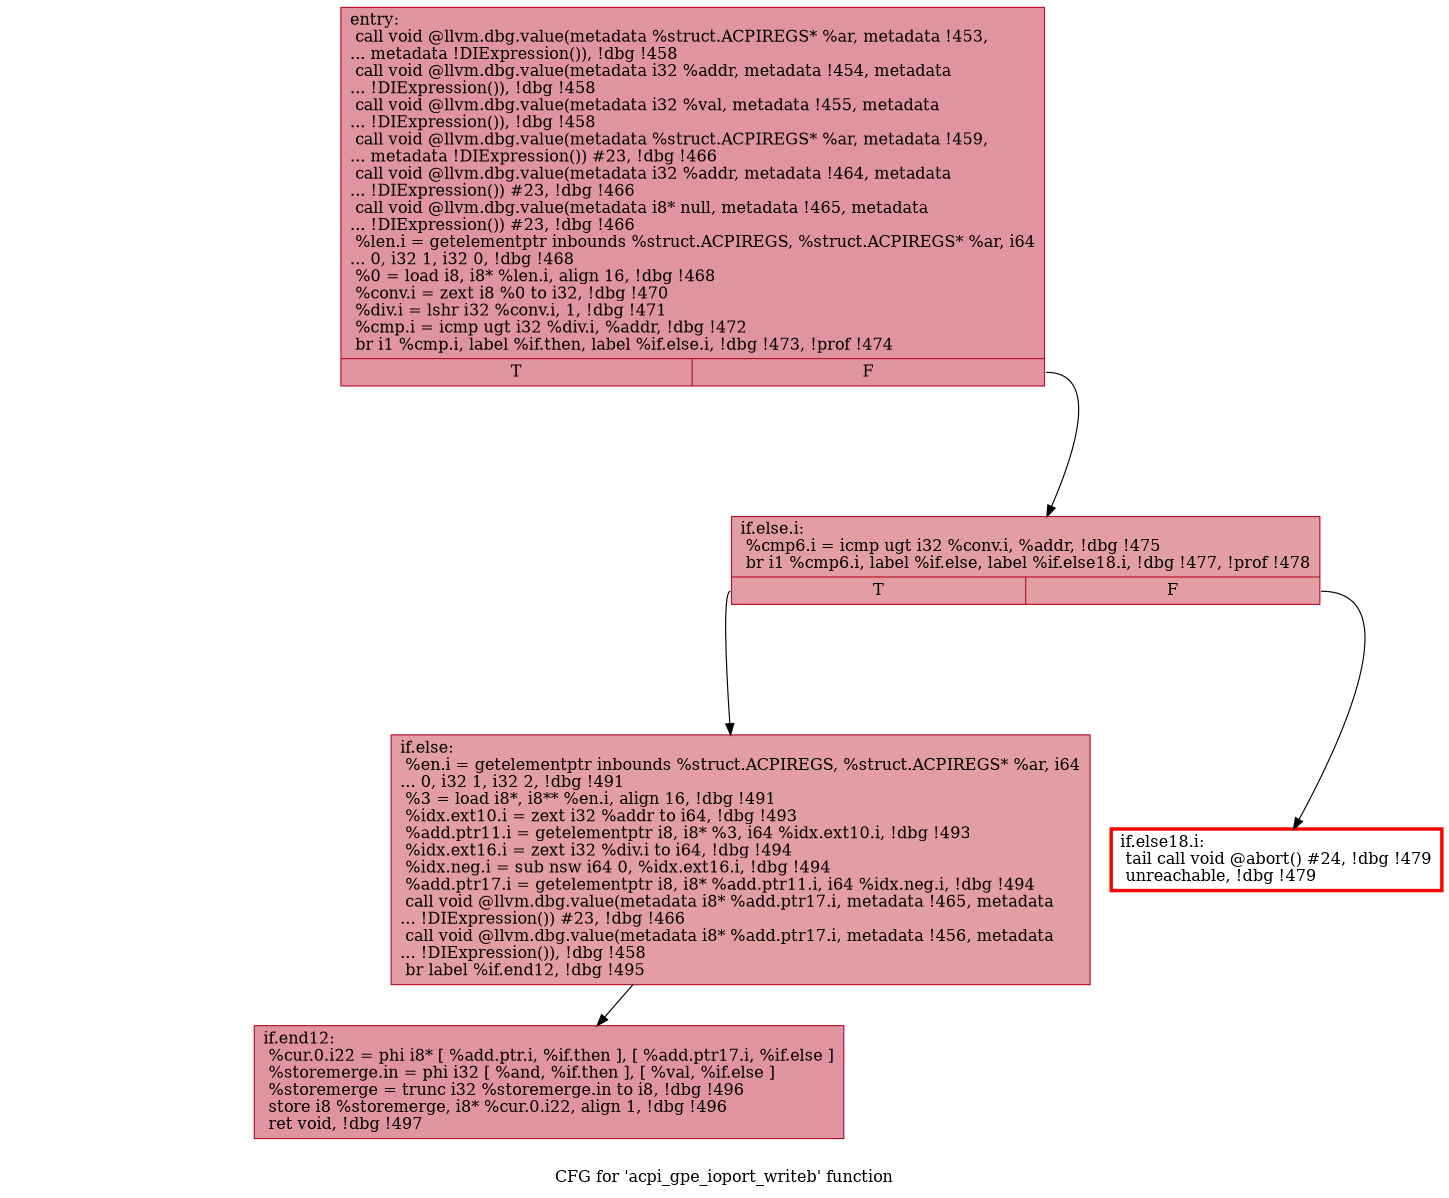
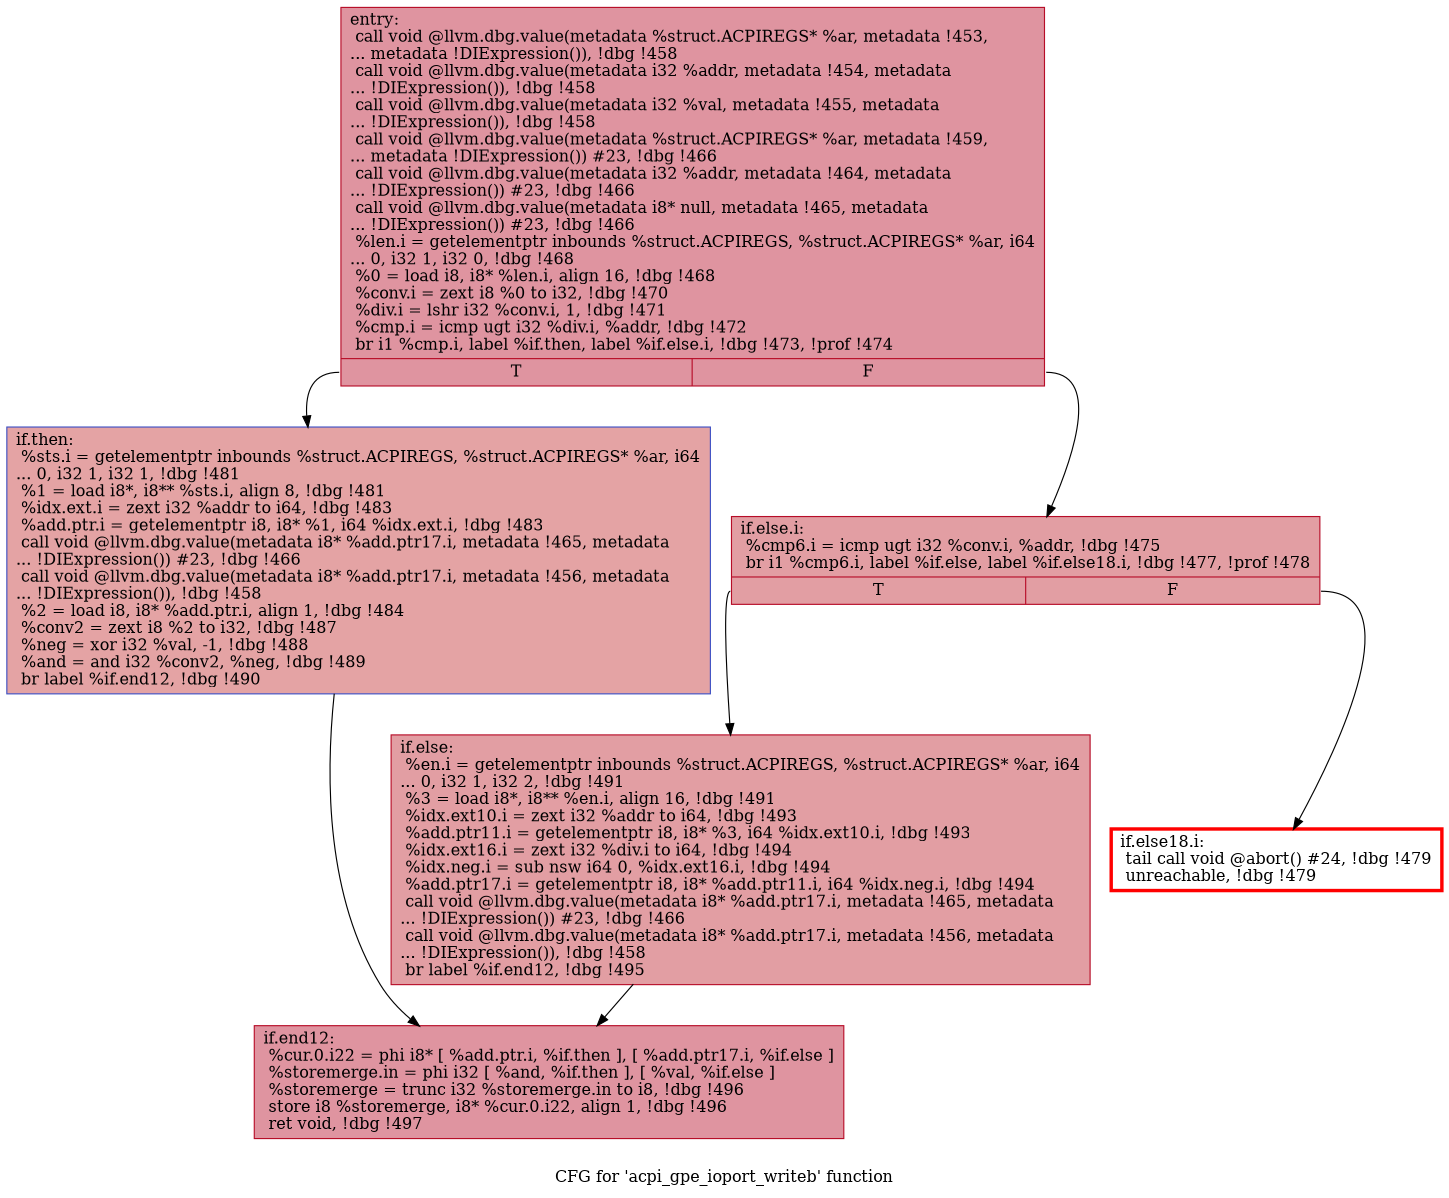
node "if.then:": added
